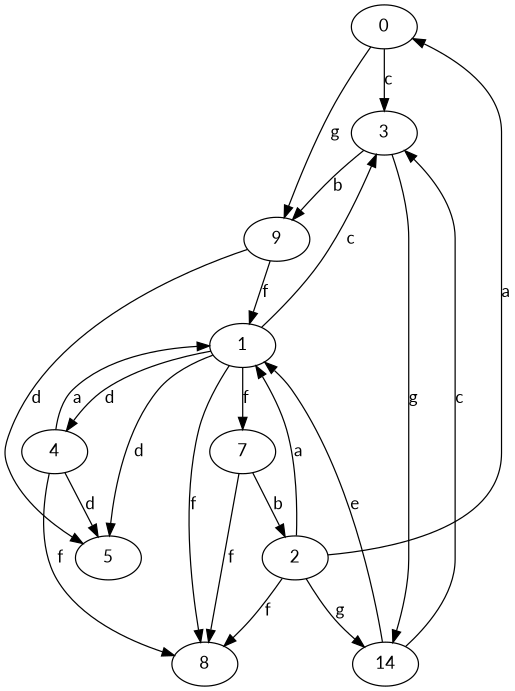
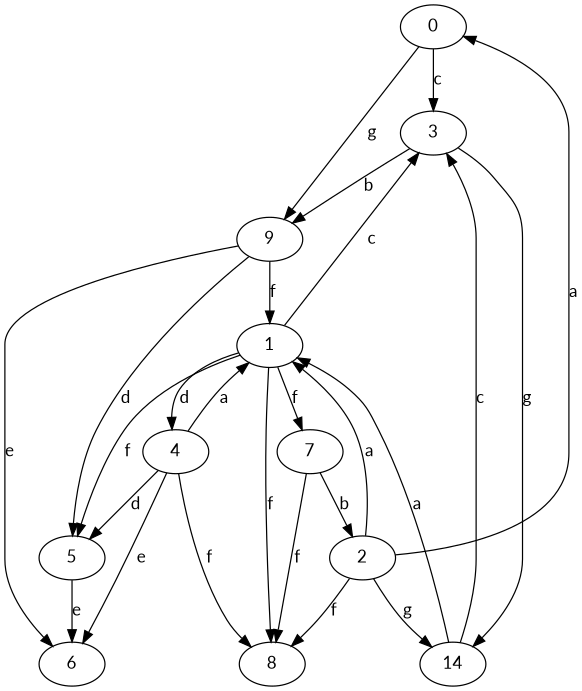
edge "1" -> "5": label "d" -> "f"
edge "14" -> "1": label "e" -> "a"
node "6": added
